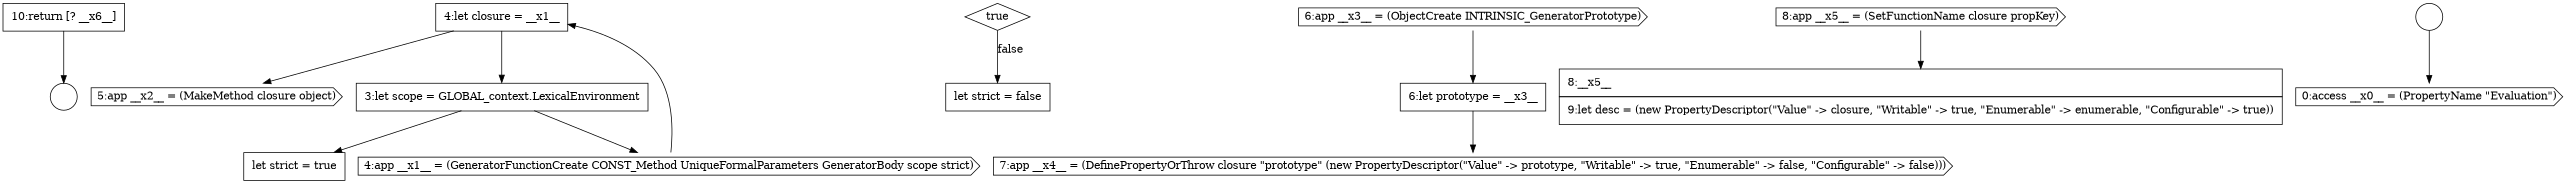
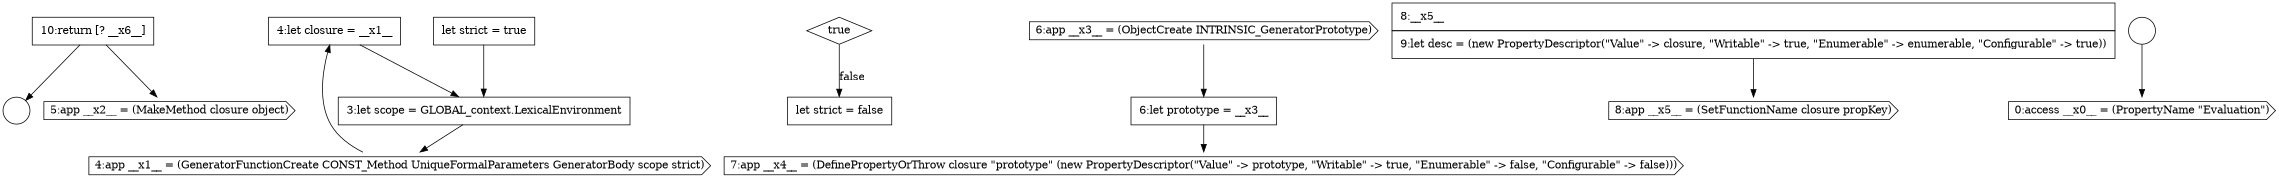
edge "8:app __x5__ = (SetFunctionName closure propKey)" -> "8:__x5__": reversed
edge "4:let closure = __x1__" -> "5:app __x2__ = (MakeMethod closure object)": now "10:return [? __x6__]" -> "5:app __x2__ = (MakeMethod closure object)"
edge "3:let scope = GLOBAL_context.LexicalEnvironment" -> "let strict = true": reversed
